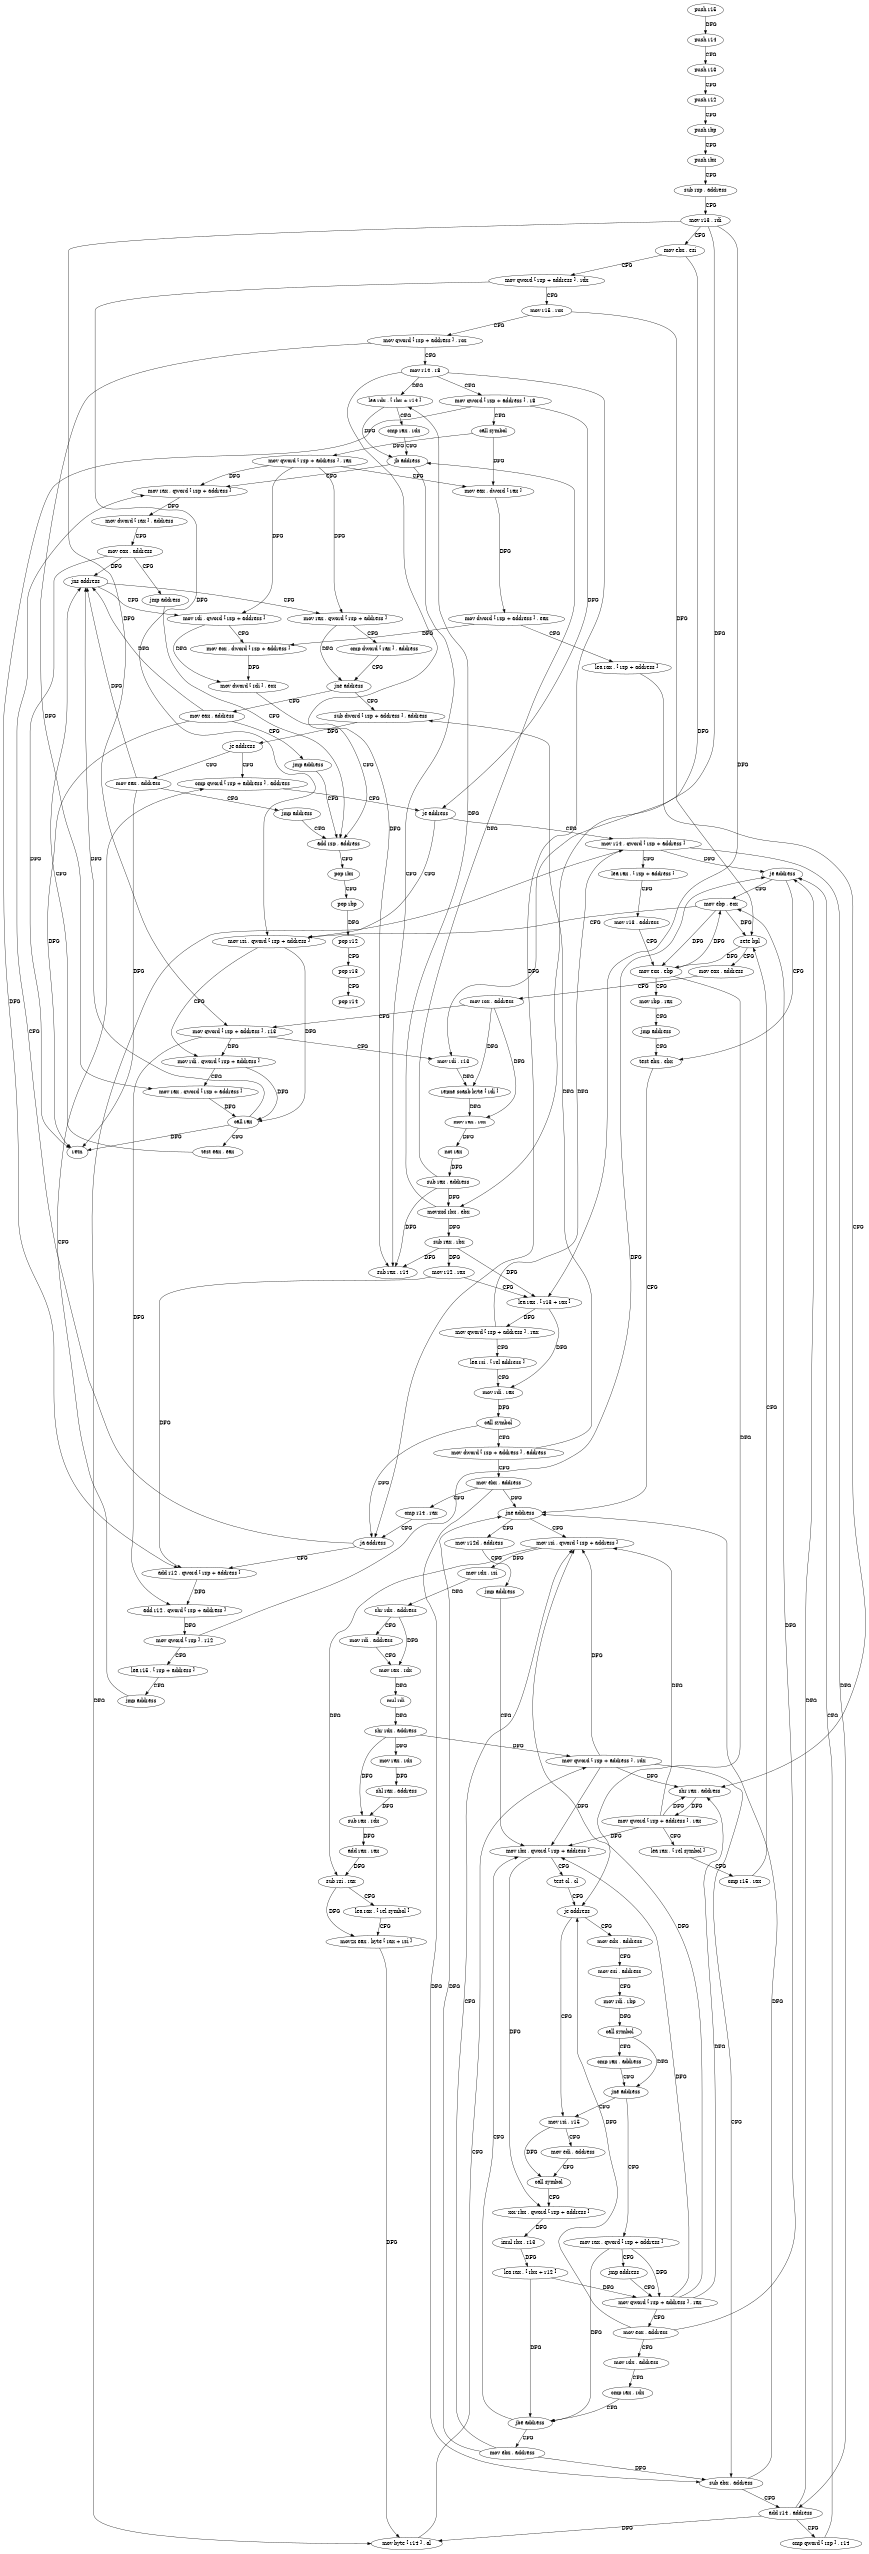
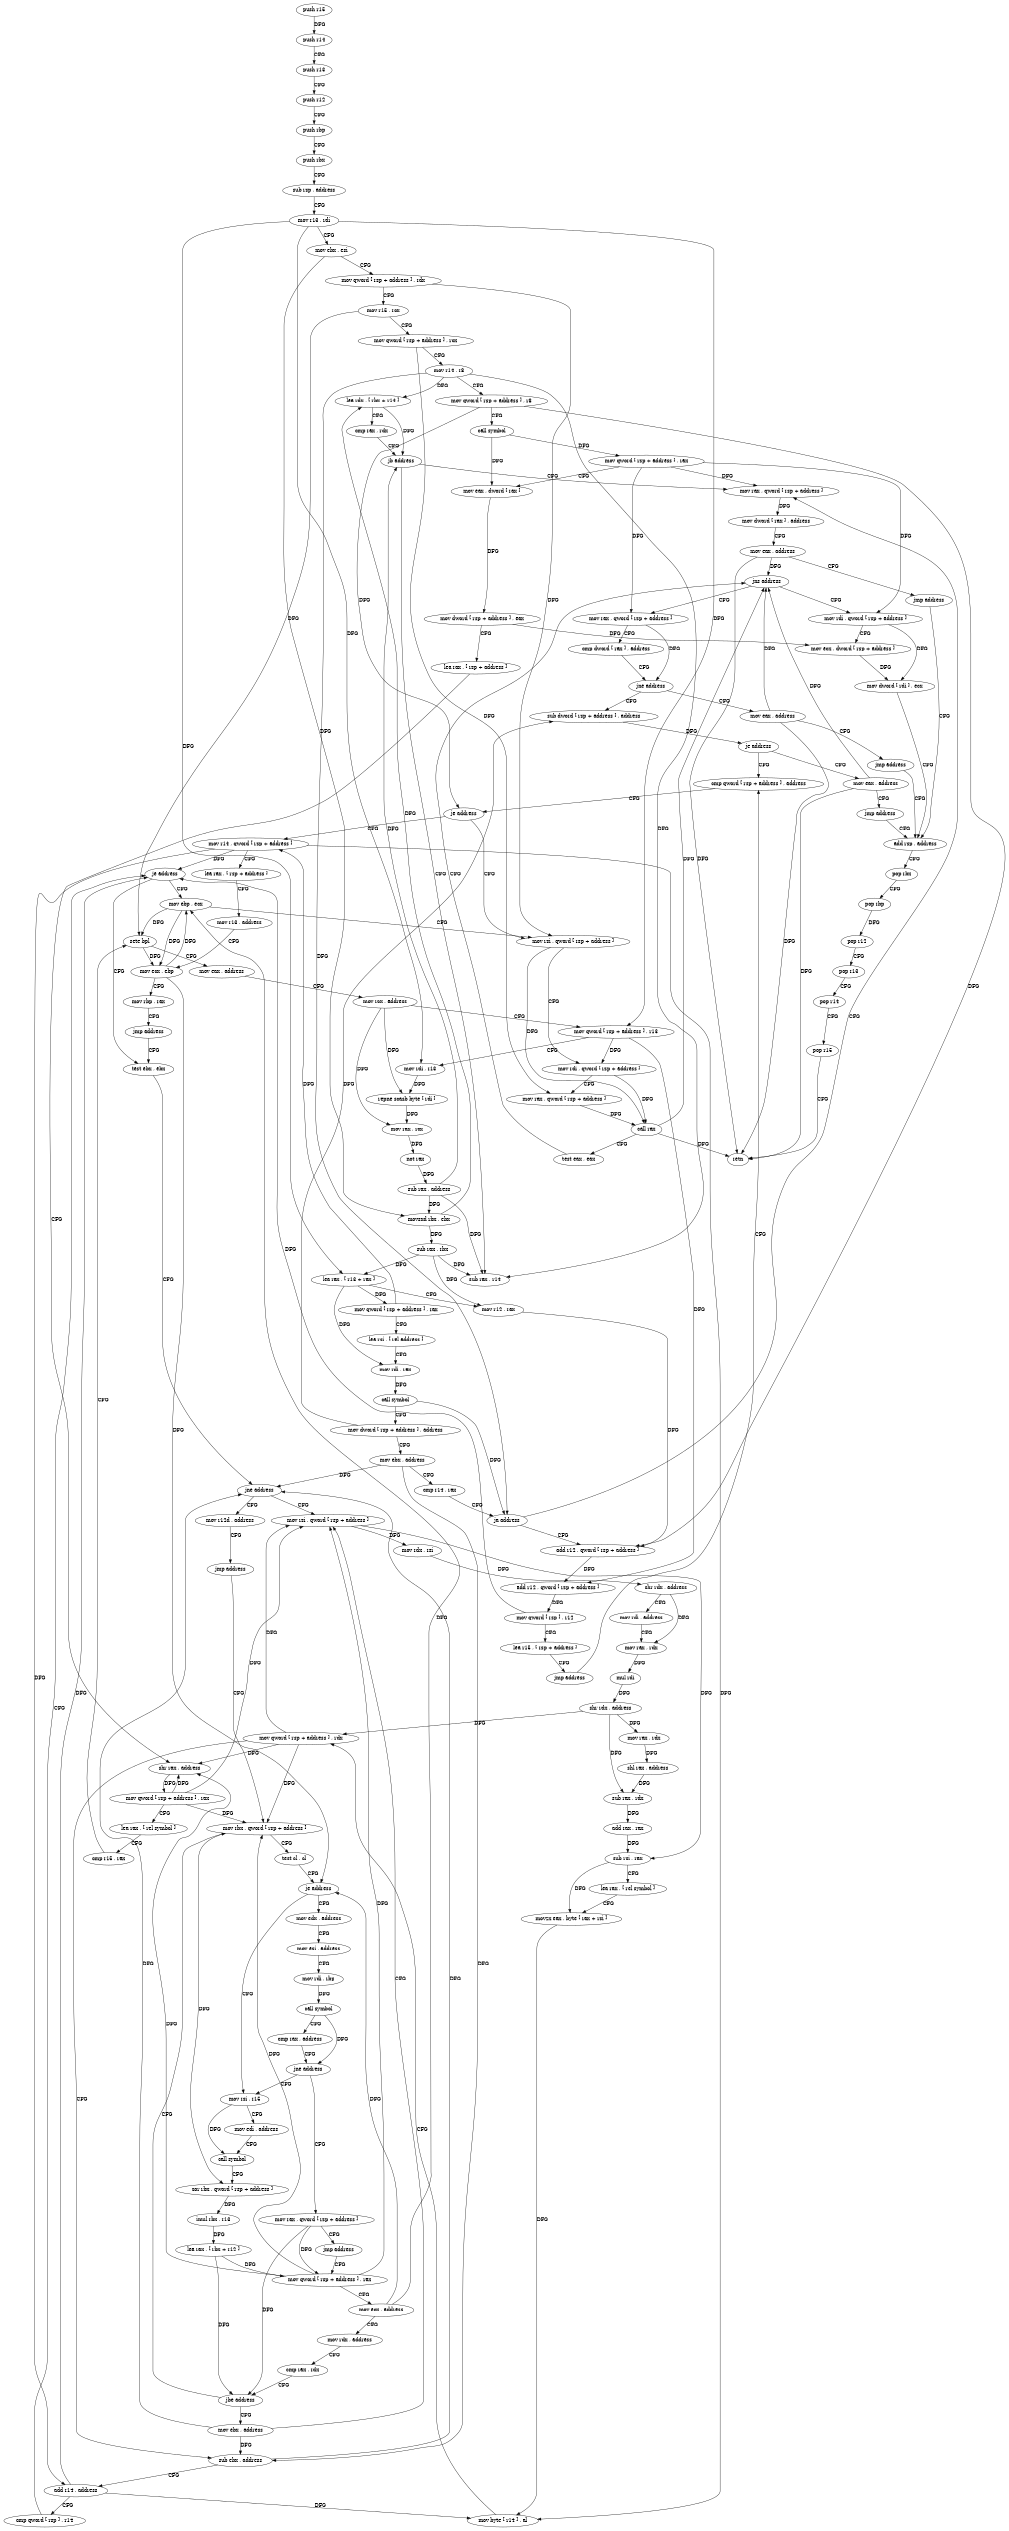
node "pop r15": added
edge "mov r12 , rax" -> "lea rax , [ r13 + rax ]": reversed
